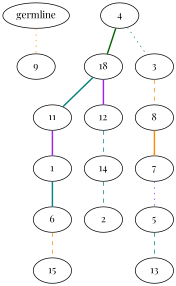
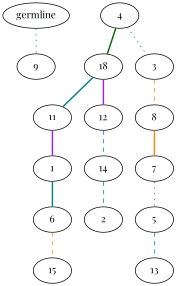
edge "germline" -- "9": color darkorange -> teal
